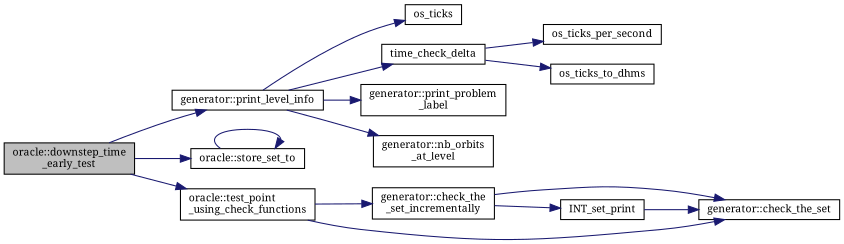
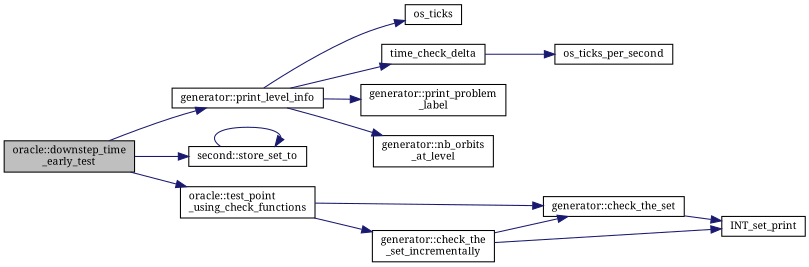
node "os_ticks_to_dhms": removed
node "oracle::store_set_to": label "oracle::store_set_to" -> "second::store_set_to"
edge "INT_set_print" -> "generator::check_the_set": reversed
